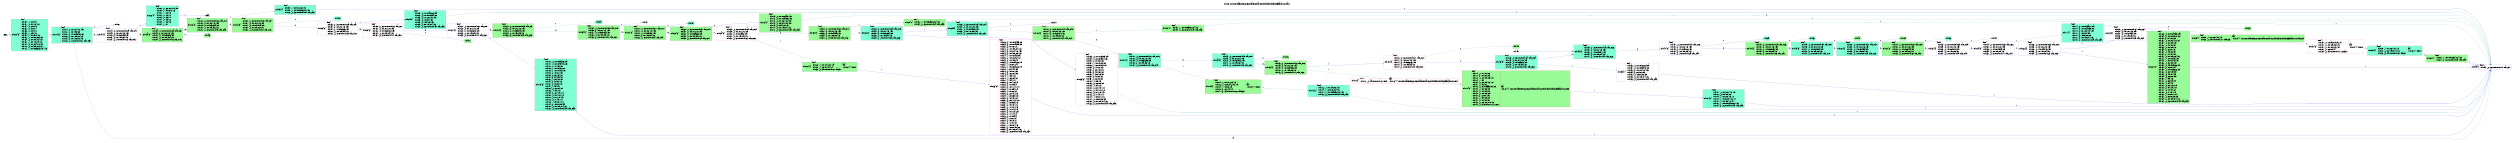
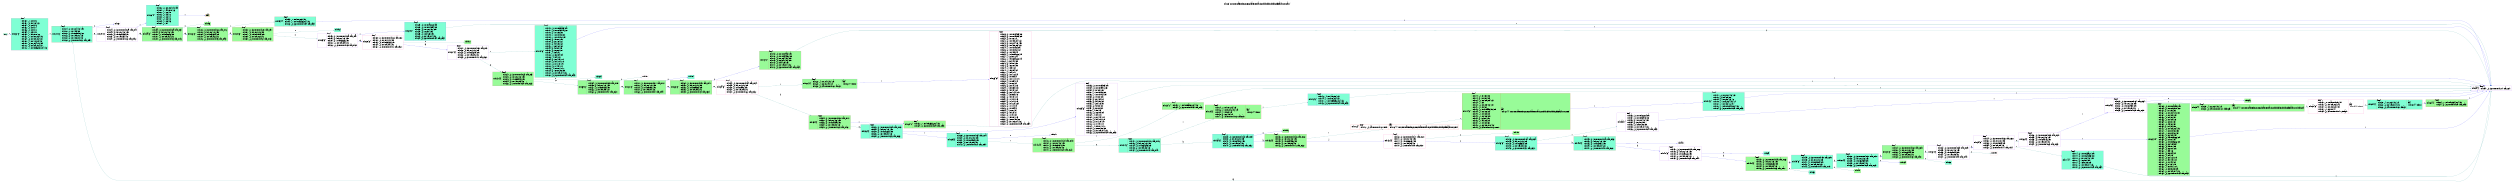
edge "0x401ad0" -> "0x40149e [25]": reversed
